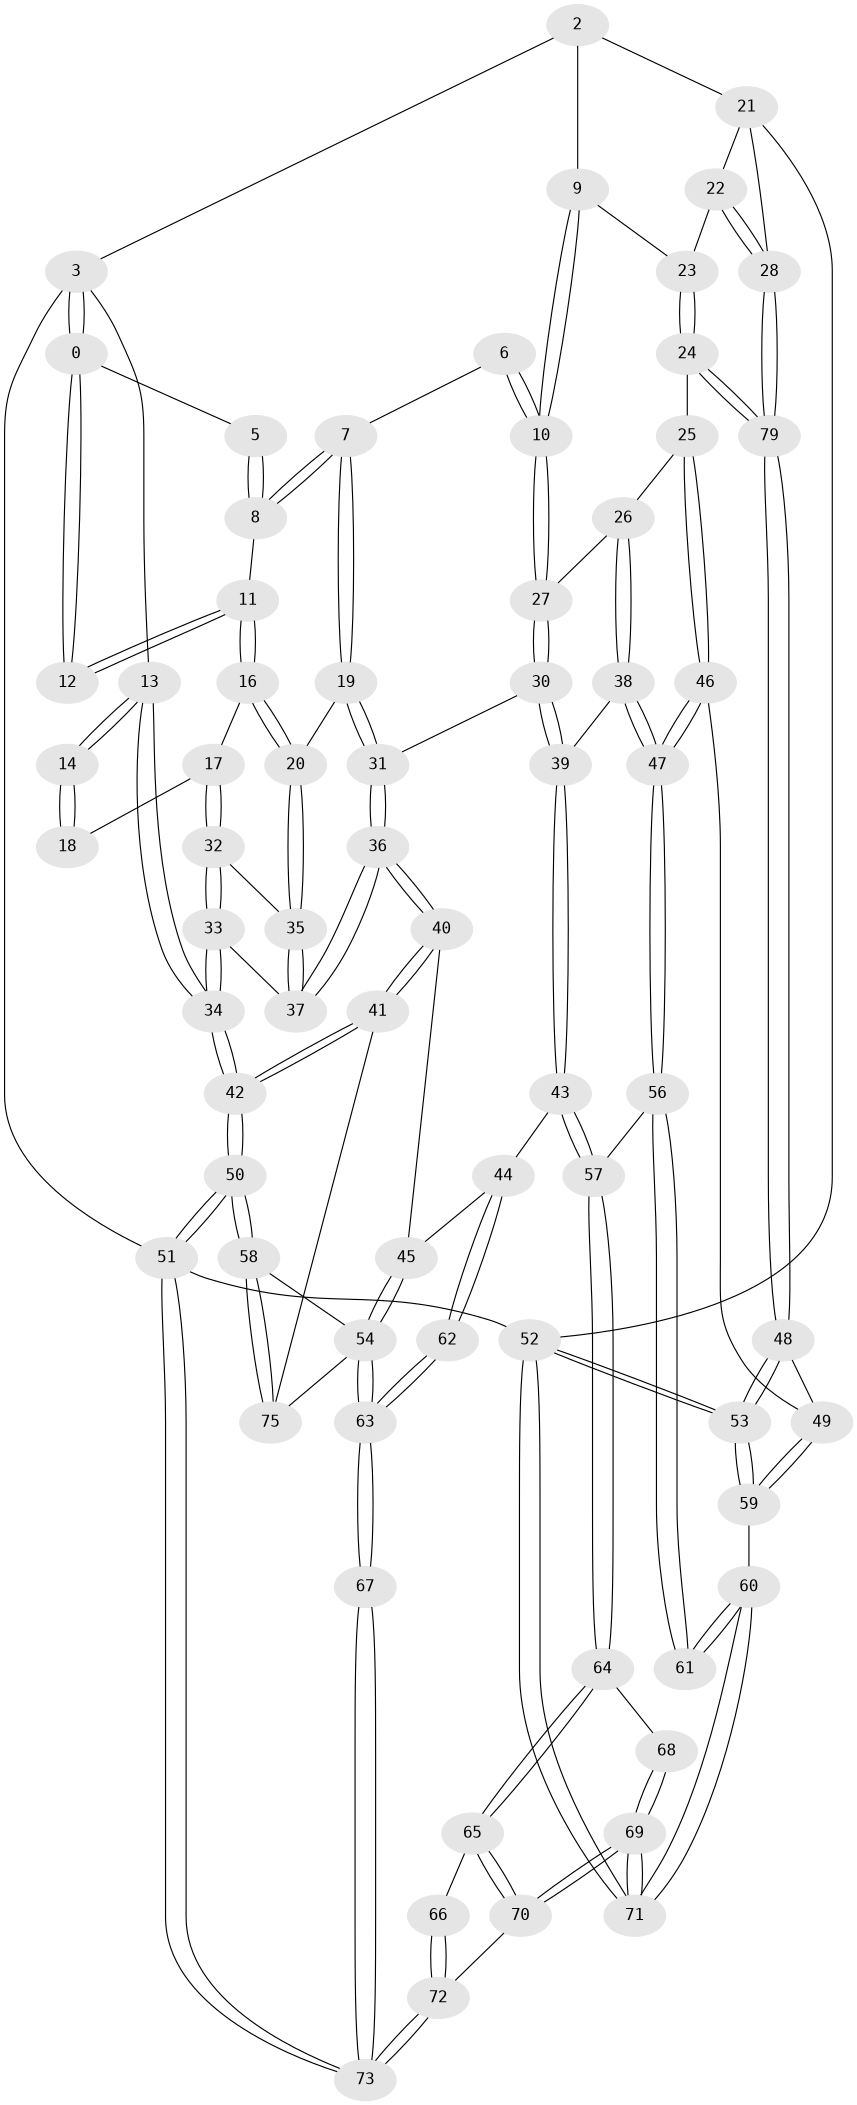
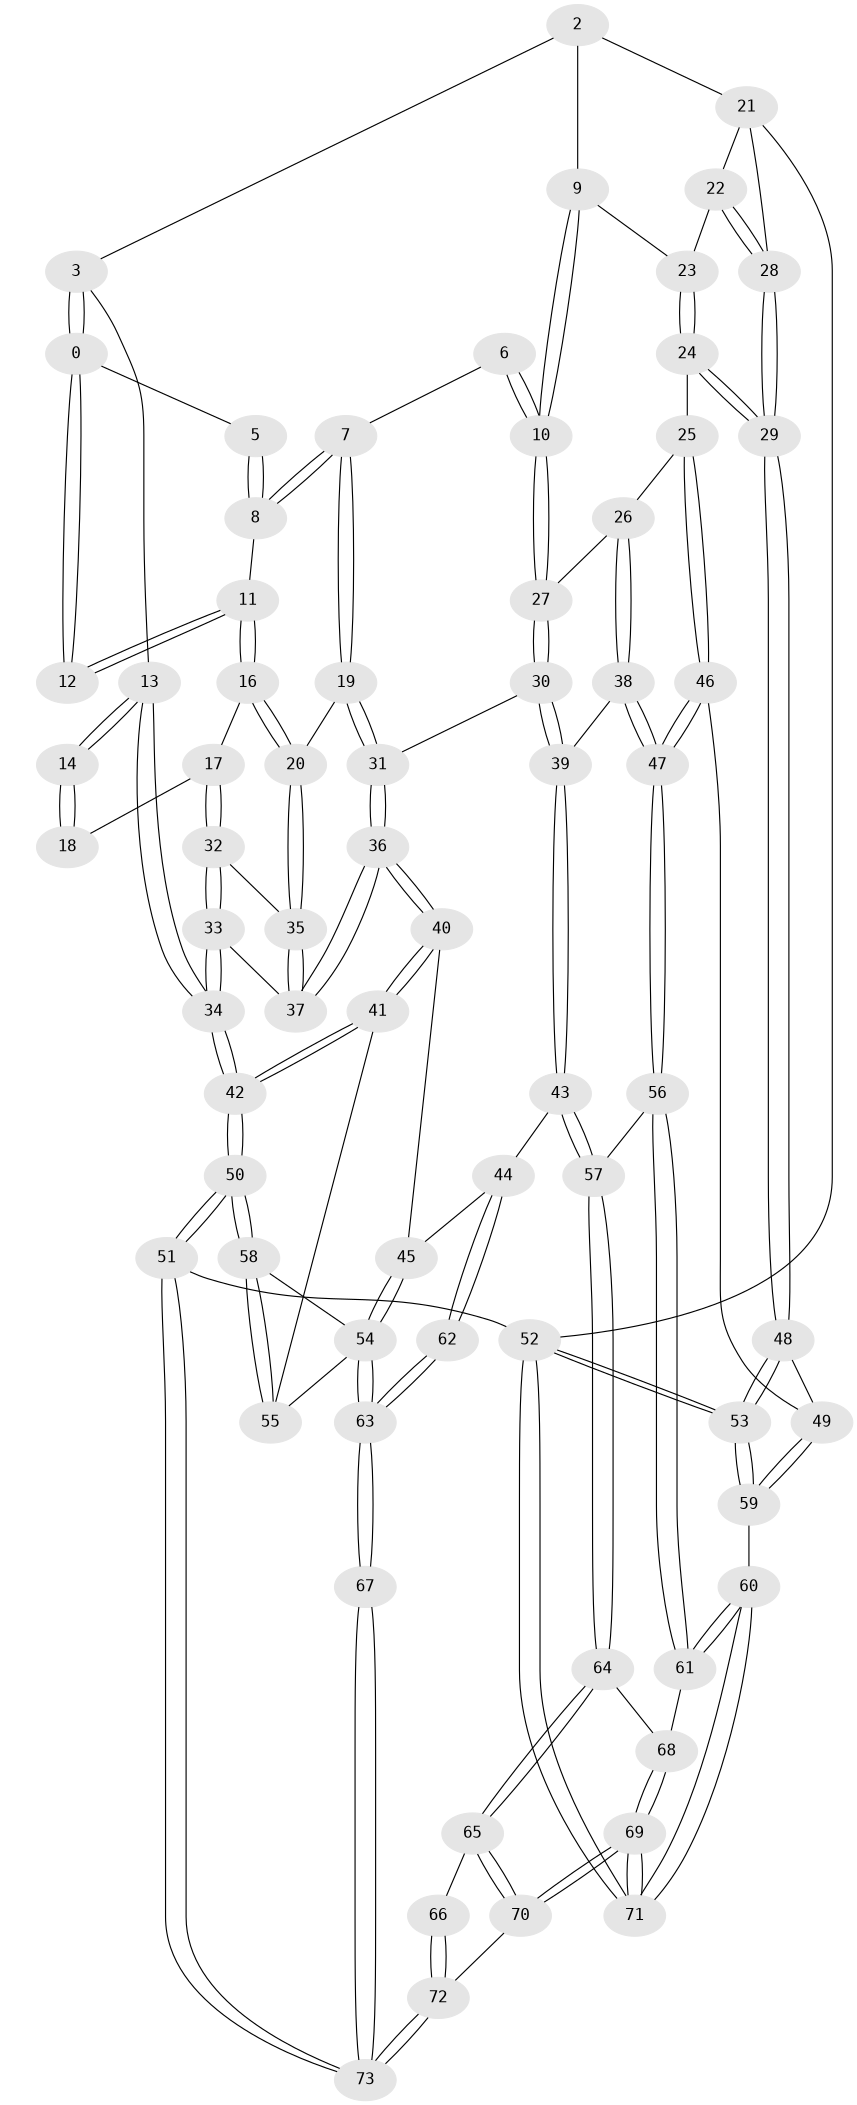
node "79": label "79" -> "29"
edge "3" -- "51": removed
node "75": label "75" -> "55"
edge "61" -- "68": added
